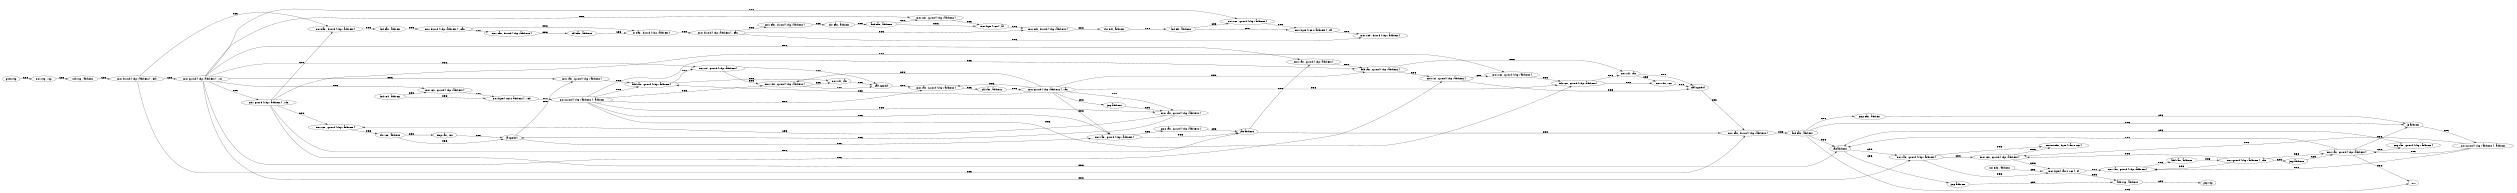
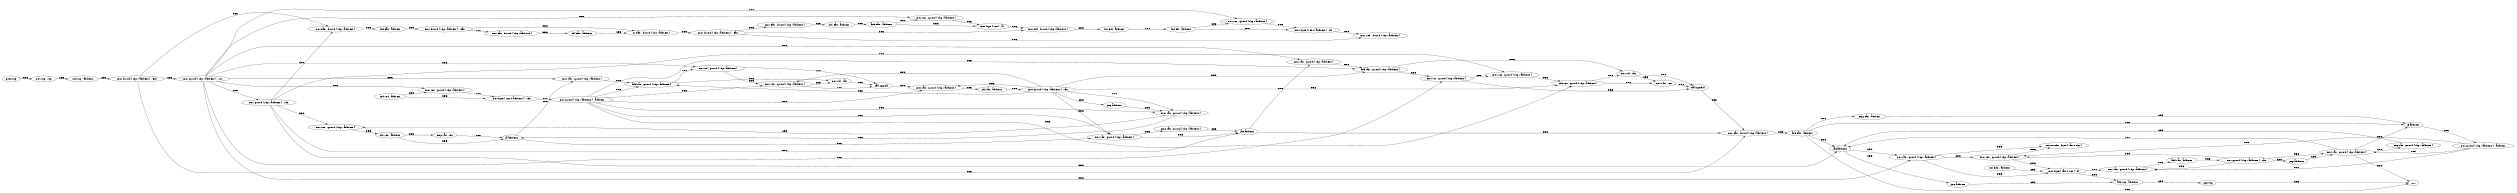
node "ja symbol": label "ja symbol" -> "ja address"
edge "pop rbp" -> "retn": added, label "CFG"
